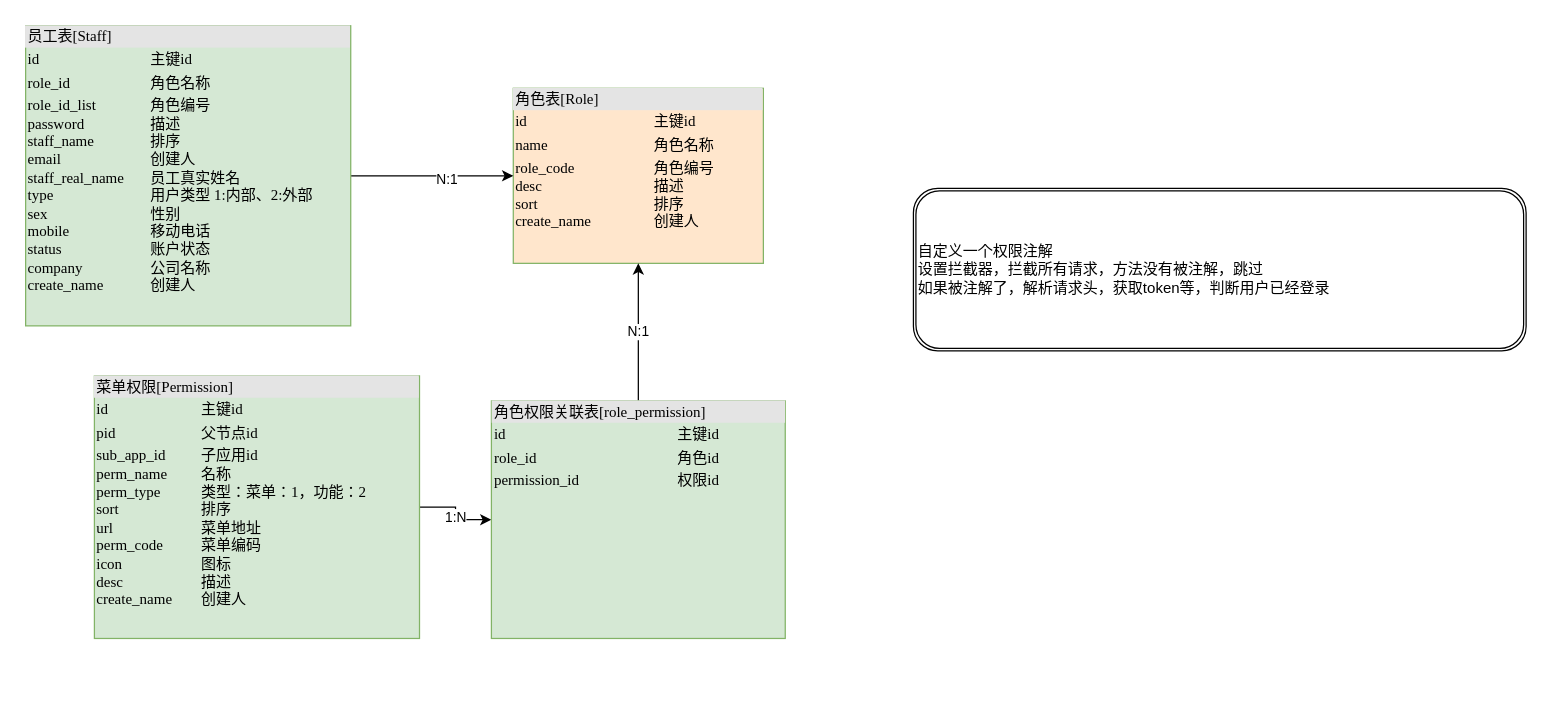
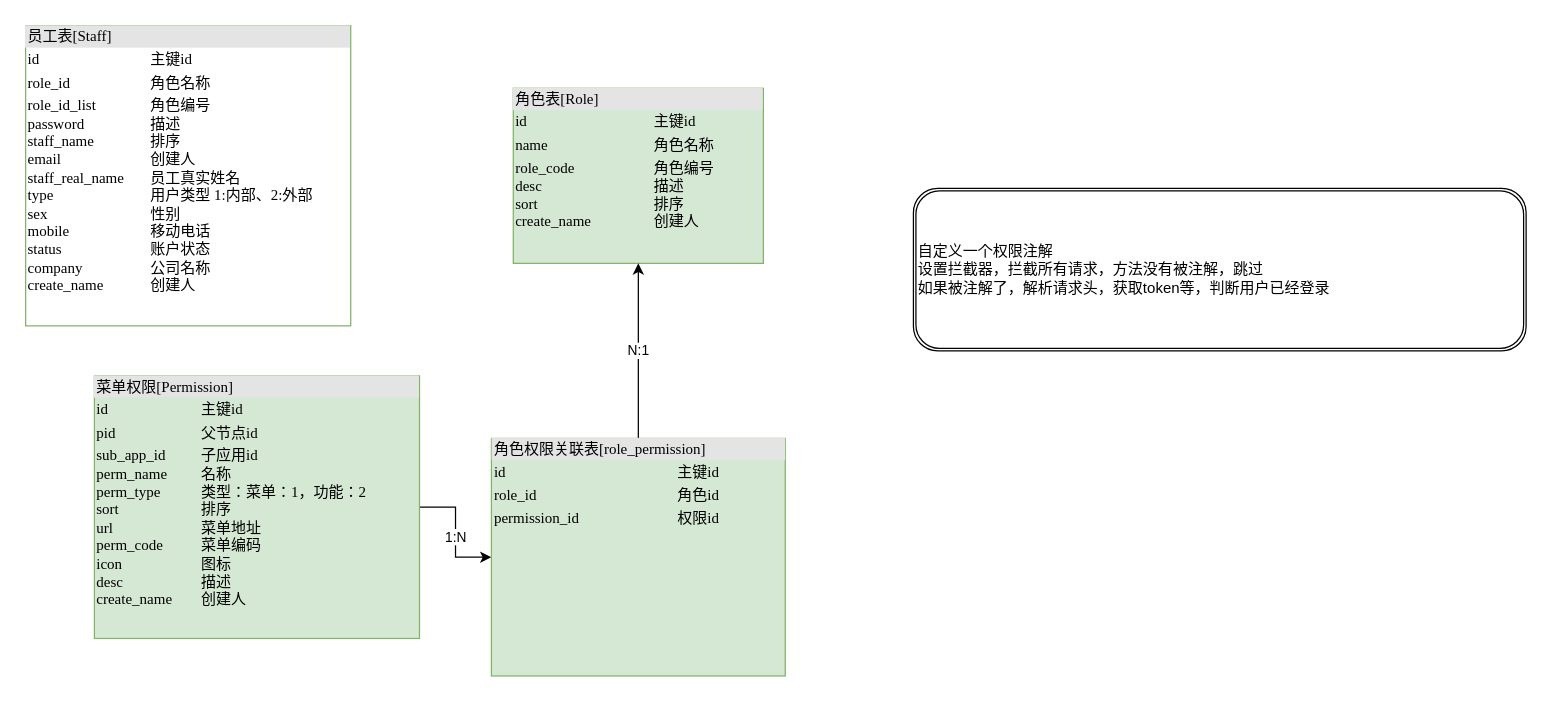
node "员工表[Staff] id 主键id role_id 角色名称 role_id_list password staff_name email staff_real_name type sex mobile status company create_name 角色编号 描述 排序 创建人 员工真实姓名 用户类型 1:内部、2:外部 性别 移动电话 账户状态 公司名称 创建人": fillcolor #d5e8d4 -> #ffffff
edge "员工表[Staff] id 主键id role_id 角色名称 role_id_list password staff_name email staff_real_name type sex mobile status company create_name 角色编号 描述 排序 创建人 员工真实姓名 用户类型 1:内部、2:外部 性别 移动电话 账户状态 公司名称 创建人" -> "角色表[Role] id 主键id name 角色名称 role_code desc sort create_name 角色编号 描述 排序 创建人": removed, label "N:1"
node "角色表[Role] id 主键id name 角色名称 role_code desc sort create_name 角色编号 描述 排序 创建人": fillcolor #ffe6cc -> #d5e8d4
node "角色权限关联表[role_permission] id 主键id role_id 角色id permission_id 权限id": moved (638, 519) -> (638, 557)
